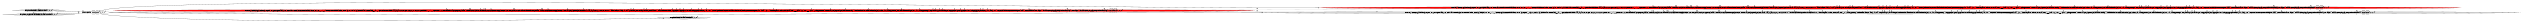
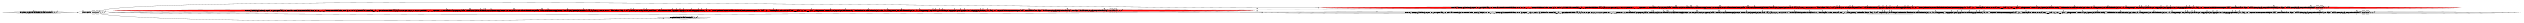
node "testJoinOnTimeseriesWithFloorOnTime['1', '0', '0']": removed
